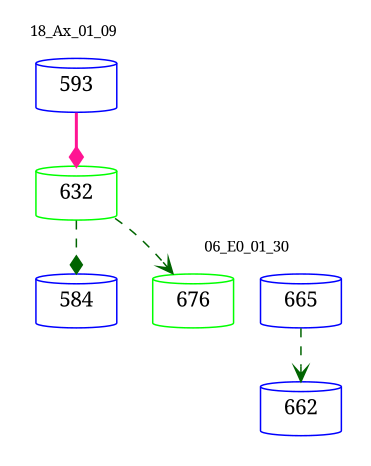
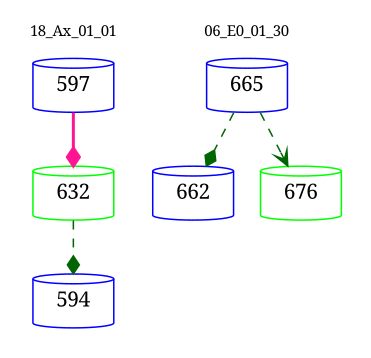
cluster "18_Ax_01_09": label "18_Ax_01_09" -> "18_Ax_01_01"
node "593": label "593" -> "597"
edge "632" -> "676": now "665" -> "676"
node "584": label "584" -> "594"
edge "665" -> "662": arrowhead vee -> diamond
